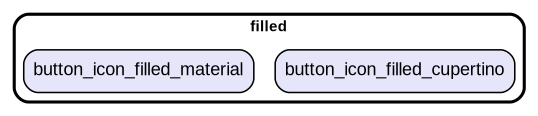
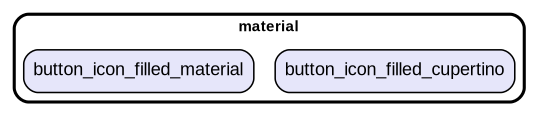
cluster "filled": label "filled" -> "material"
